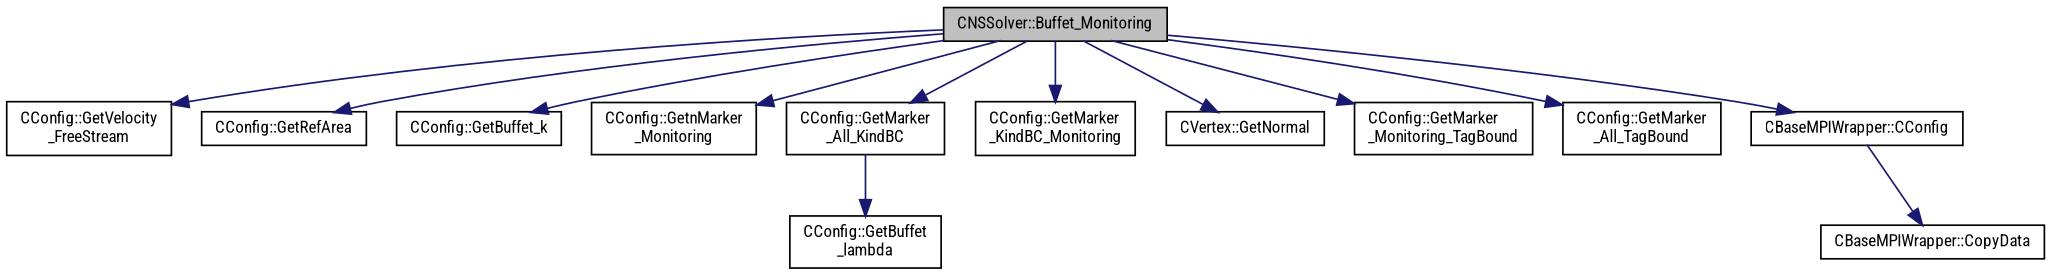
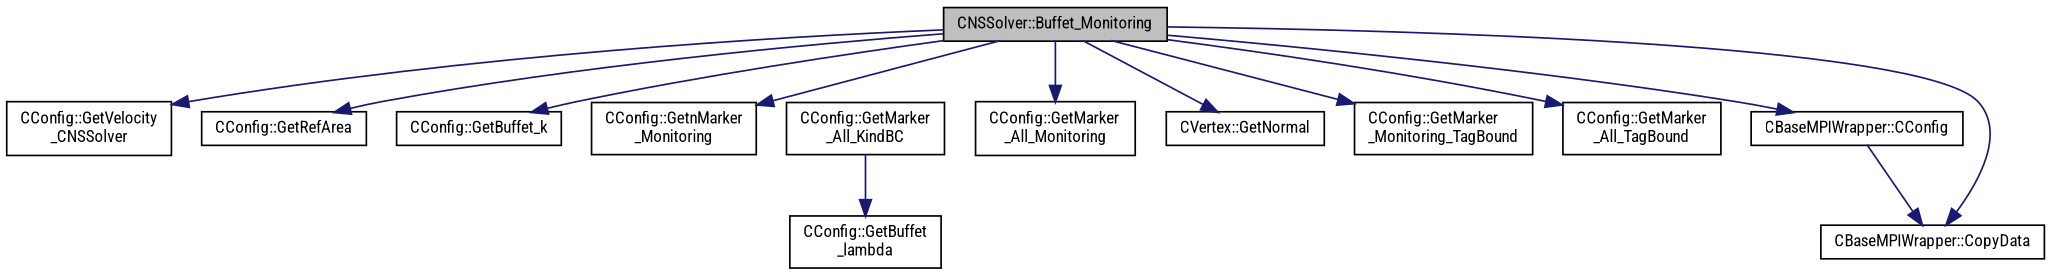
edge "CNSSolver::Buffet_Monitoring" -> "CConfig::GetMarker _All_KindBC": now "CNSSolver::Buffet_Monitoring" -> "CBaseMPIWrapper::CopyData"
node "CConfig::GetVelocity _FreeStream": label "CConfig::GetVelocity _FreeStream" -> "CConfig::GetVelocity _CNSSolver"
node "CConfig::GetMarker _KindBC_Monitoring": label "CConfig::GetMarker _KindBC_Monitoring" -> "CConfig::GetMarker _All_Monitoring"
